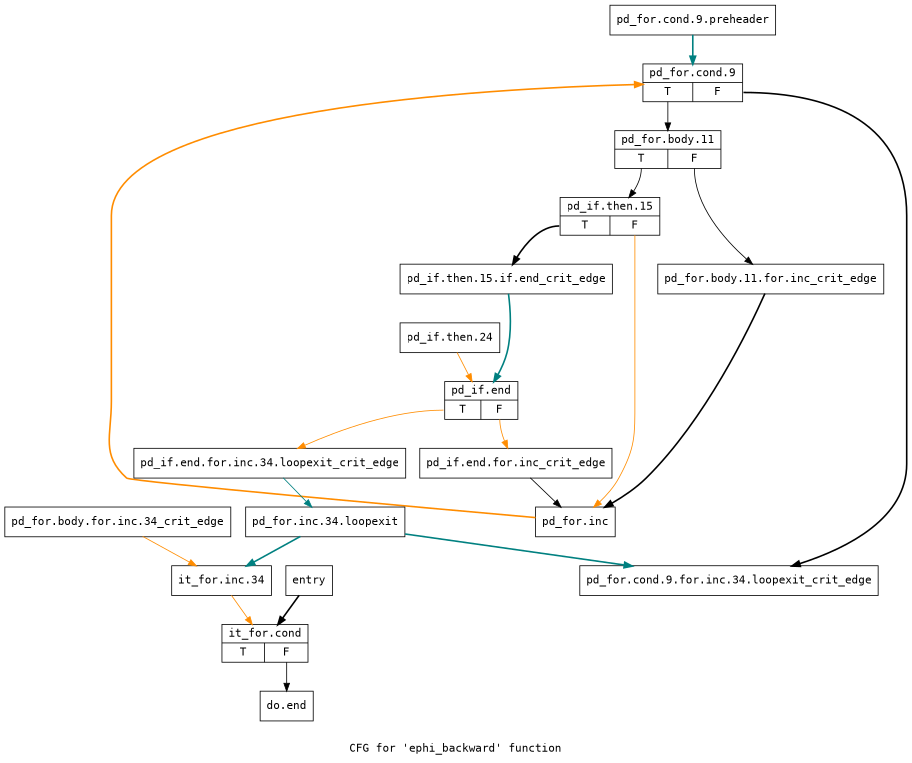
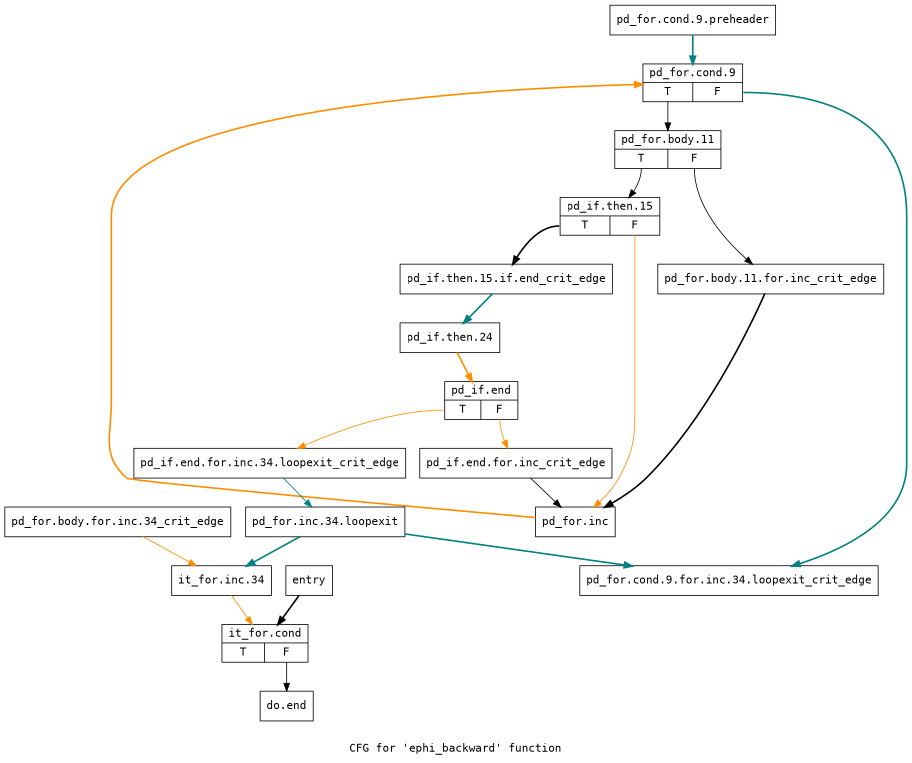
edge "pd_for.cond.9" -> "pd_for.cond.9.for.inc.34.loopexit_crit_edge": color black -> teal
edge "pd_if.then.15.if.end_crit_edge" -> "pd_if.end": now "pd_if.then.15.if.end_crit_edge" -> "pd_if.then.24"
edge "pd_if.then.24" -> "pd_if.end": style solid -> bold
